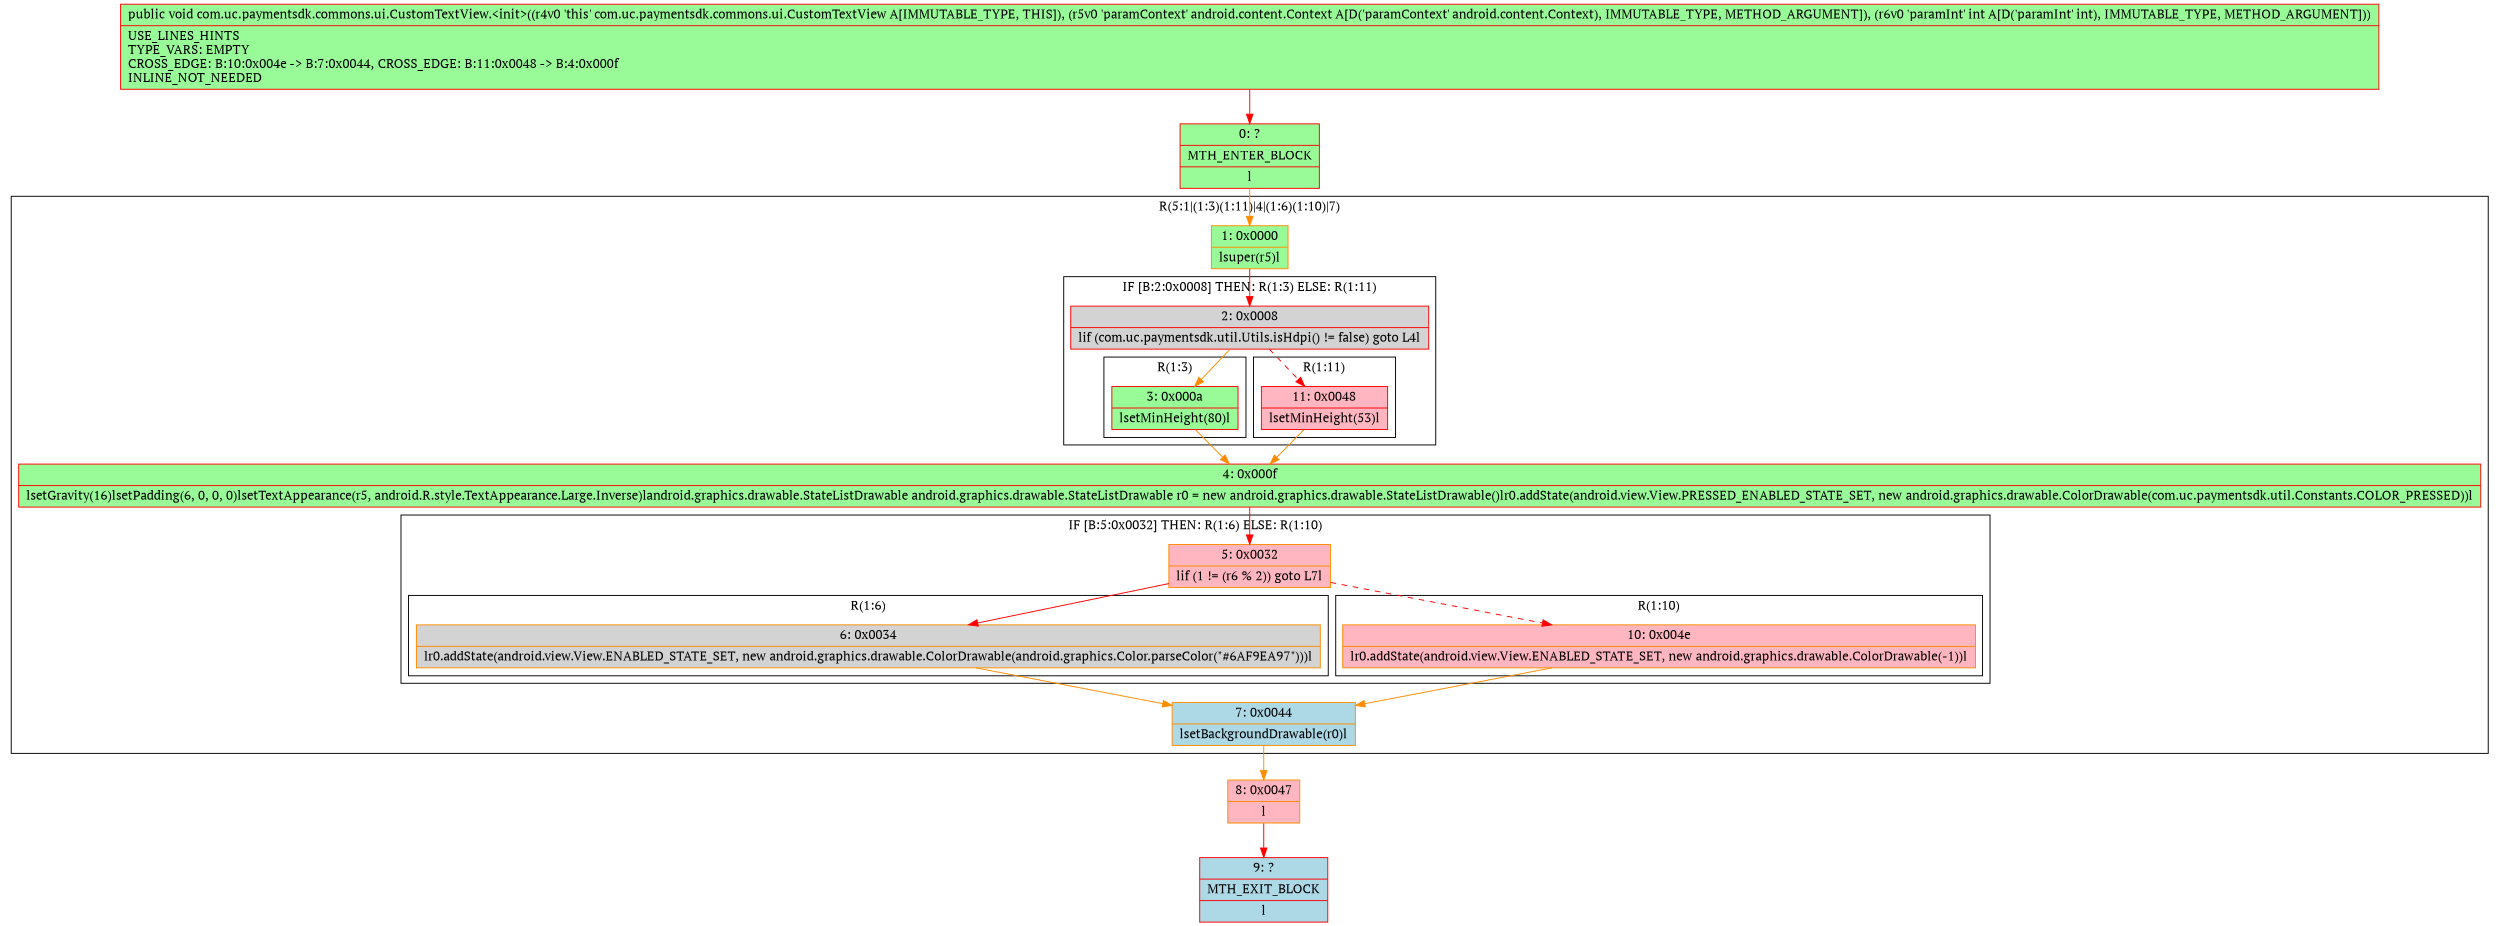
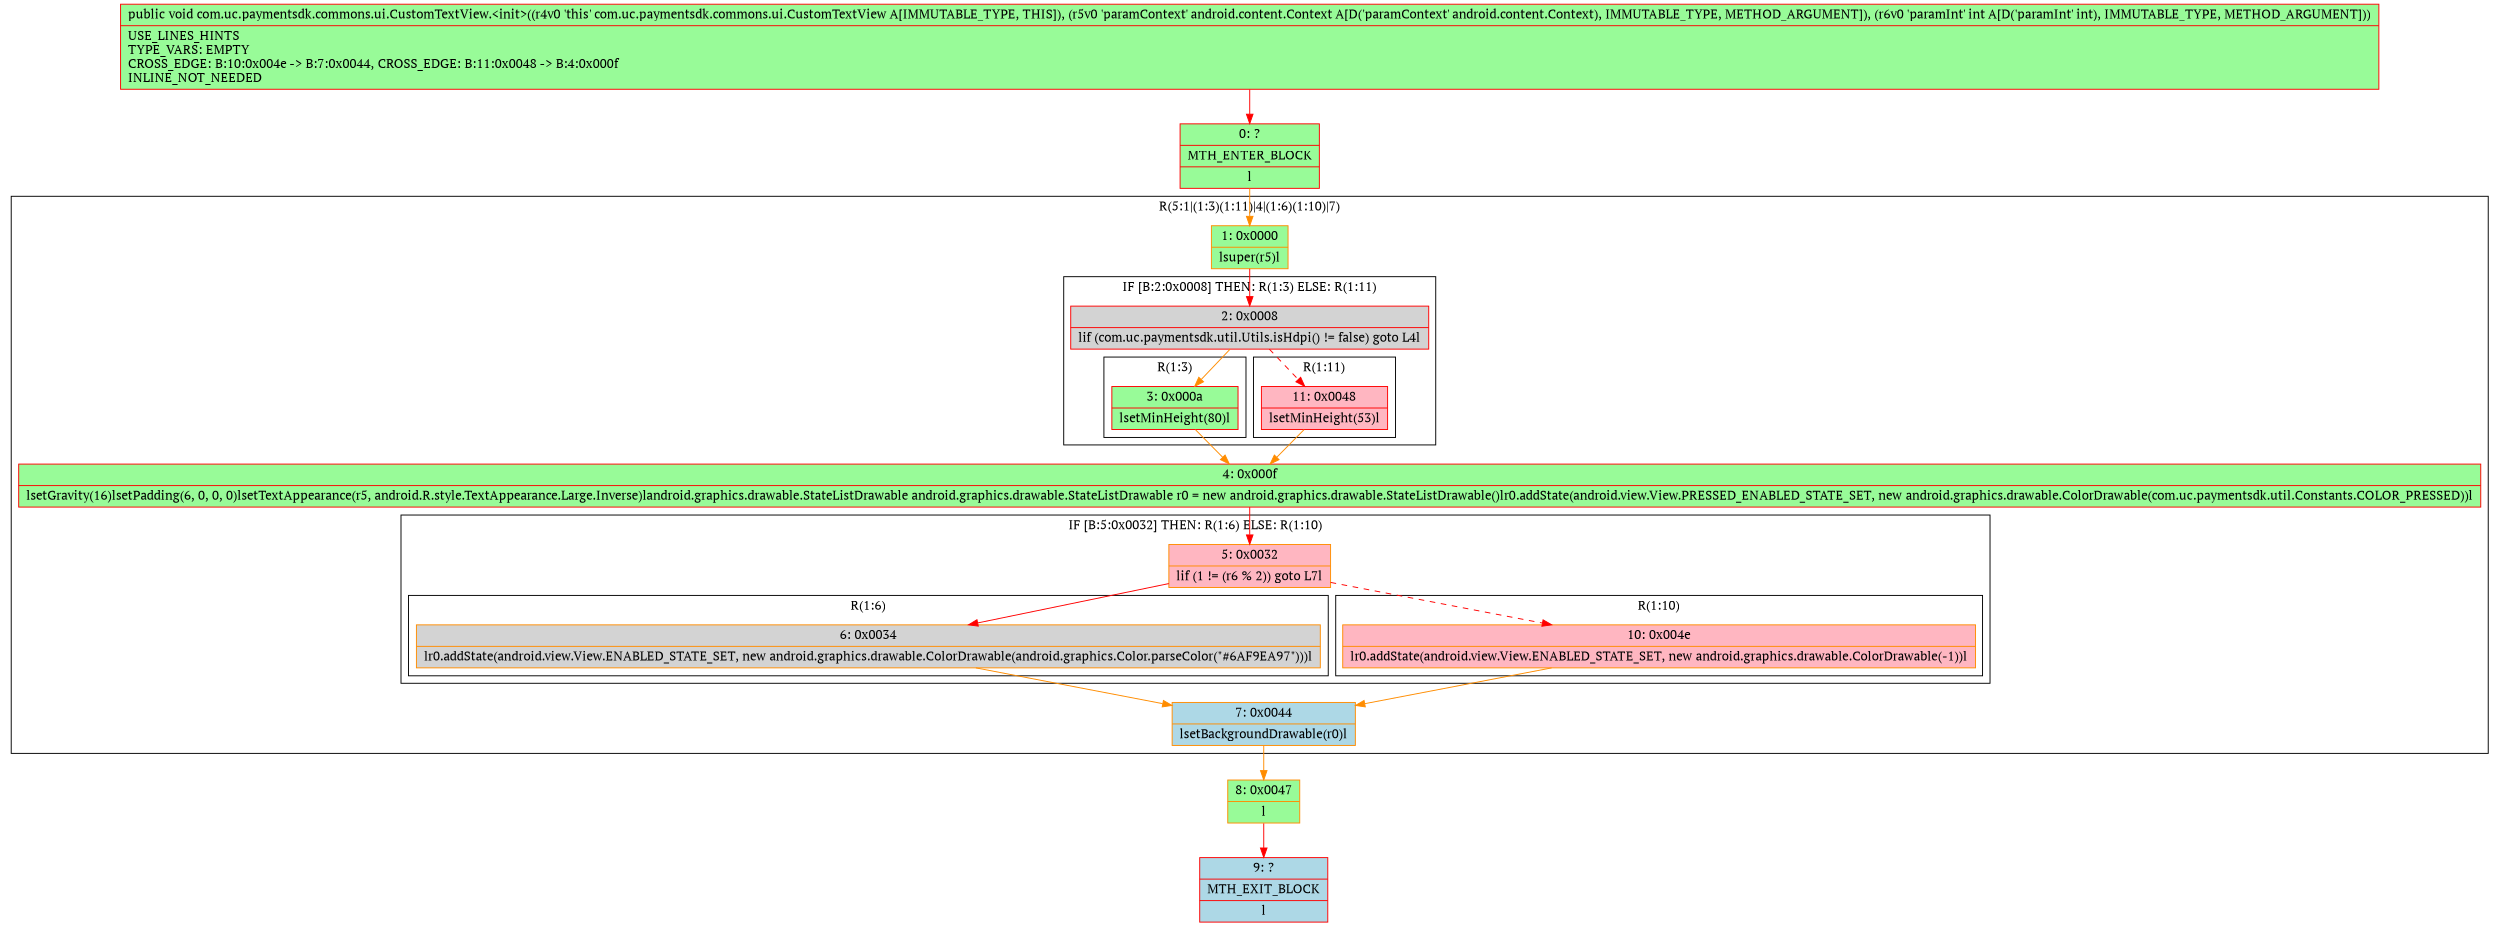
node "8: 0x0047": fillcolor lightpink -> palegreen
